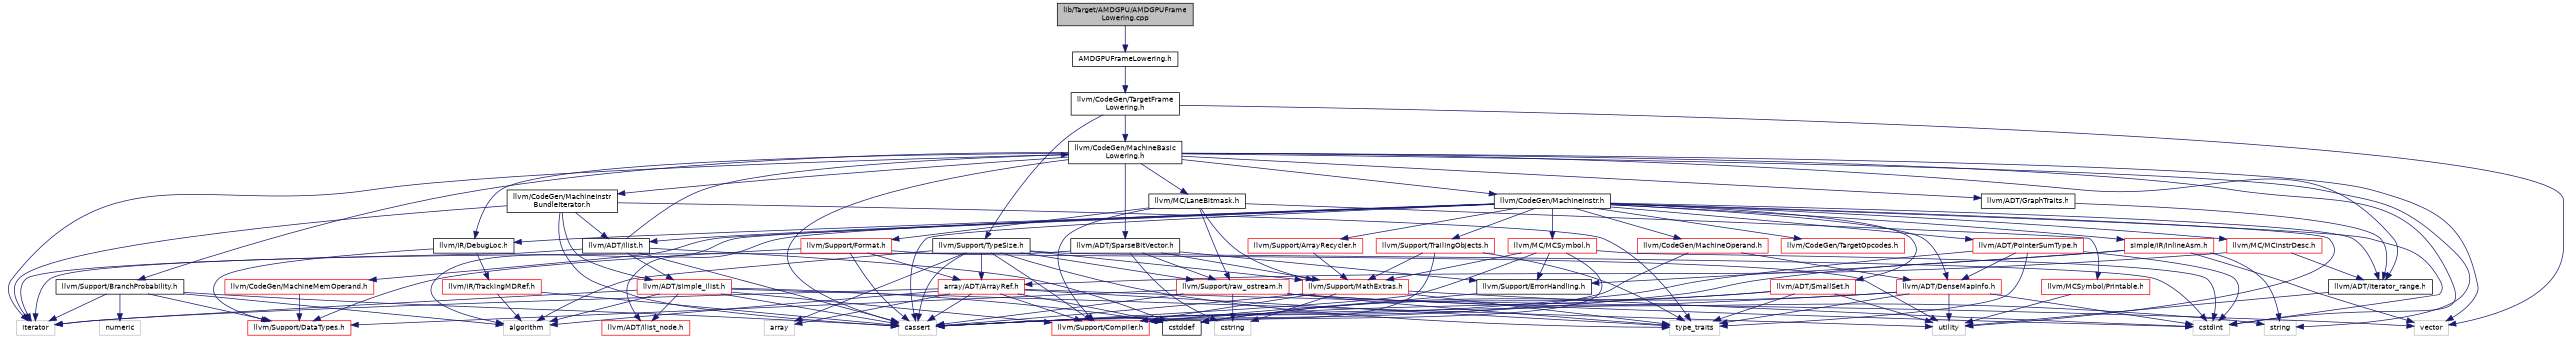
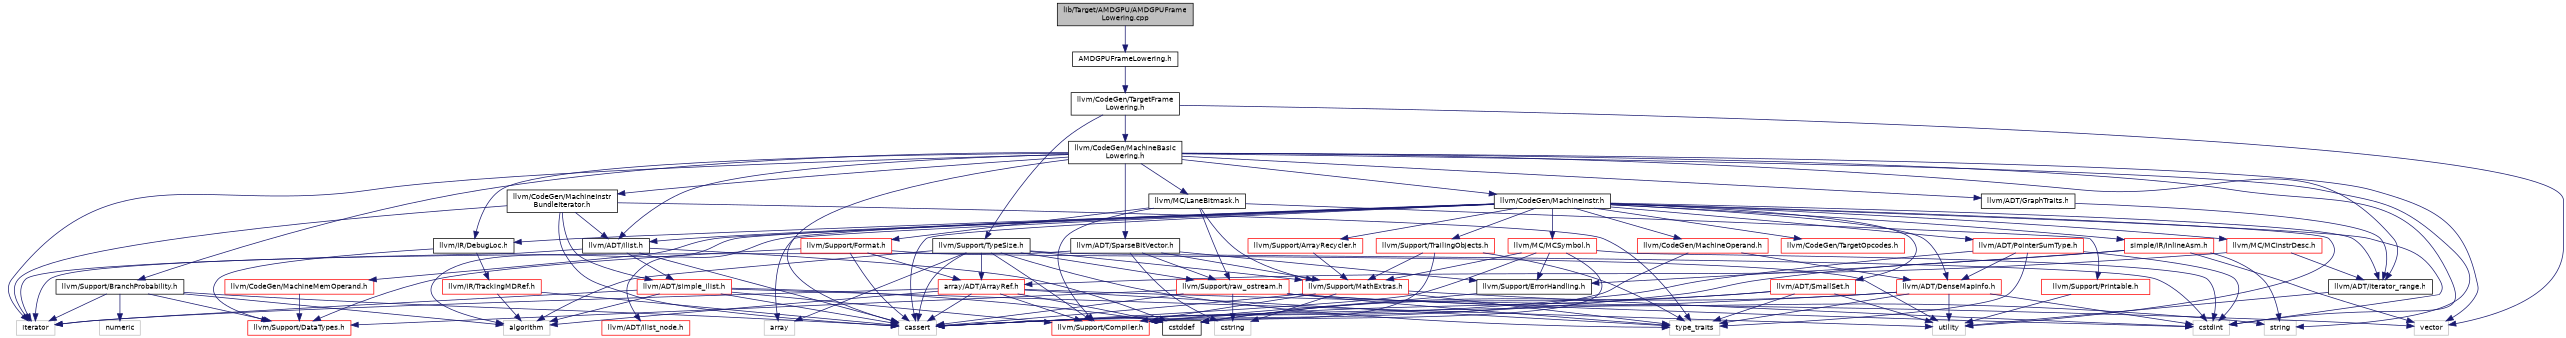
edge "llvm/ADT/ilist.h" -> "llvm/CodeGen/MachineBasic Lowering.h": reversed
node "llvm/MCSymbol/Printable.h": label "llvm/MCSymbol/Printable.h" -> "llvm/Support/Printable.h"
edge "llvm/ADT/simple_ilist.h" -> "llvm/ADT/ilist_node.h": removed
edge "array/ADT/ArrayRef.h" -> "array": now "llvm/CodeGen/MachineInstr.h" -> "array"
